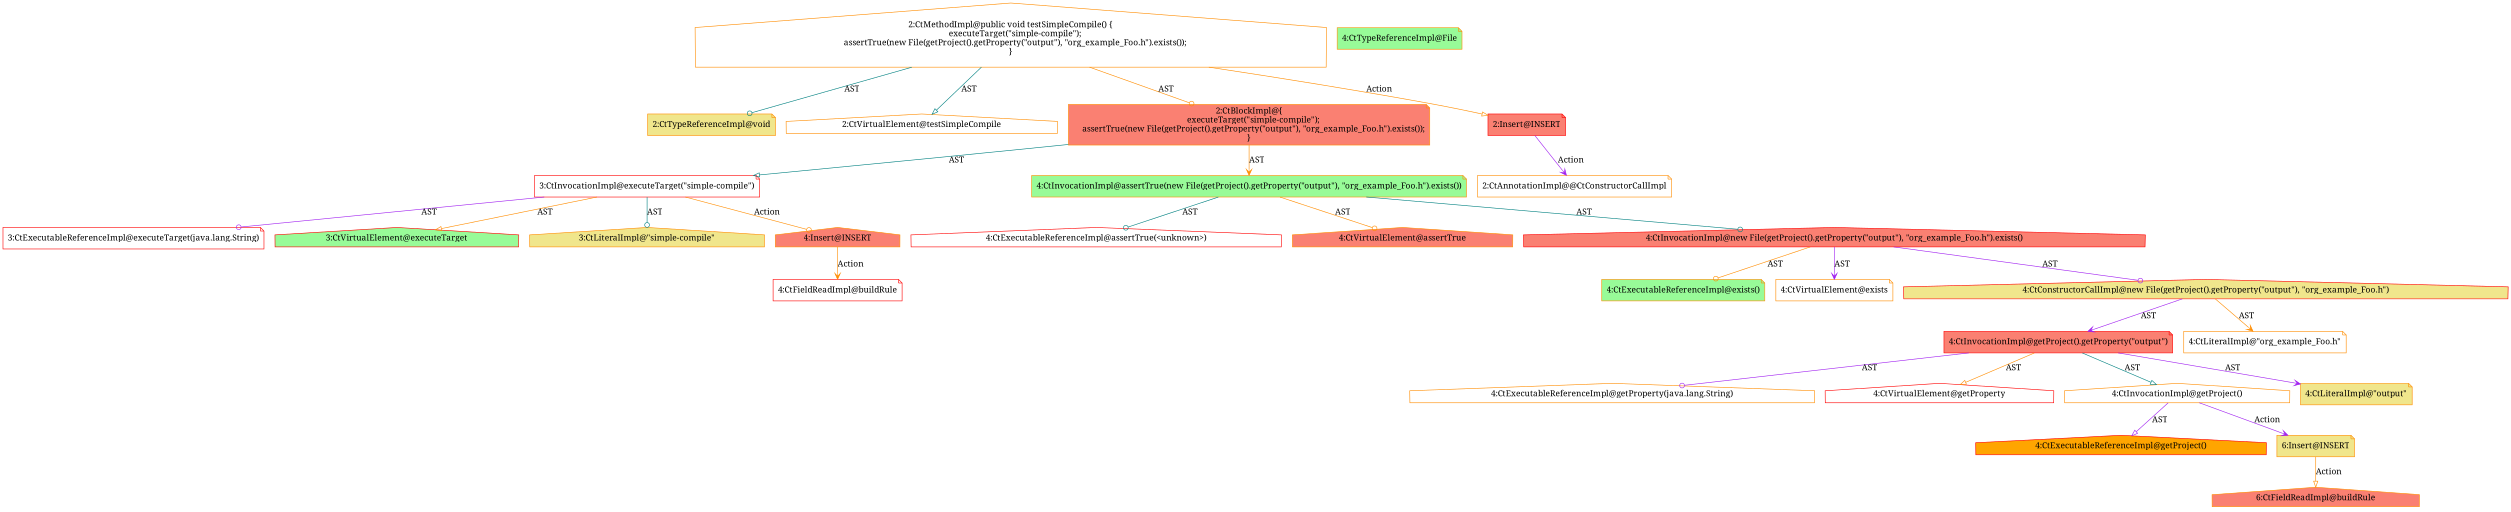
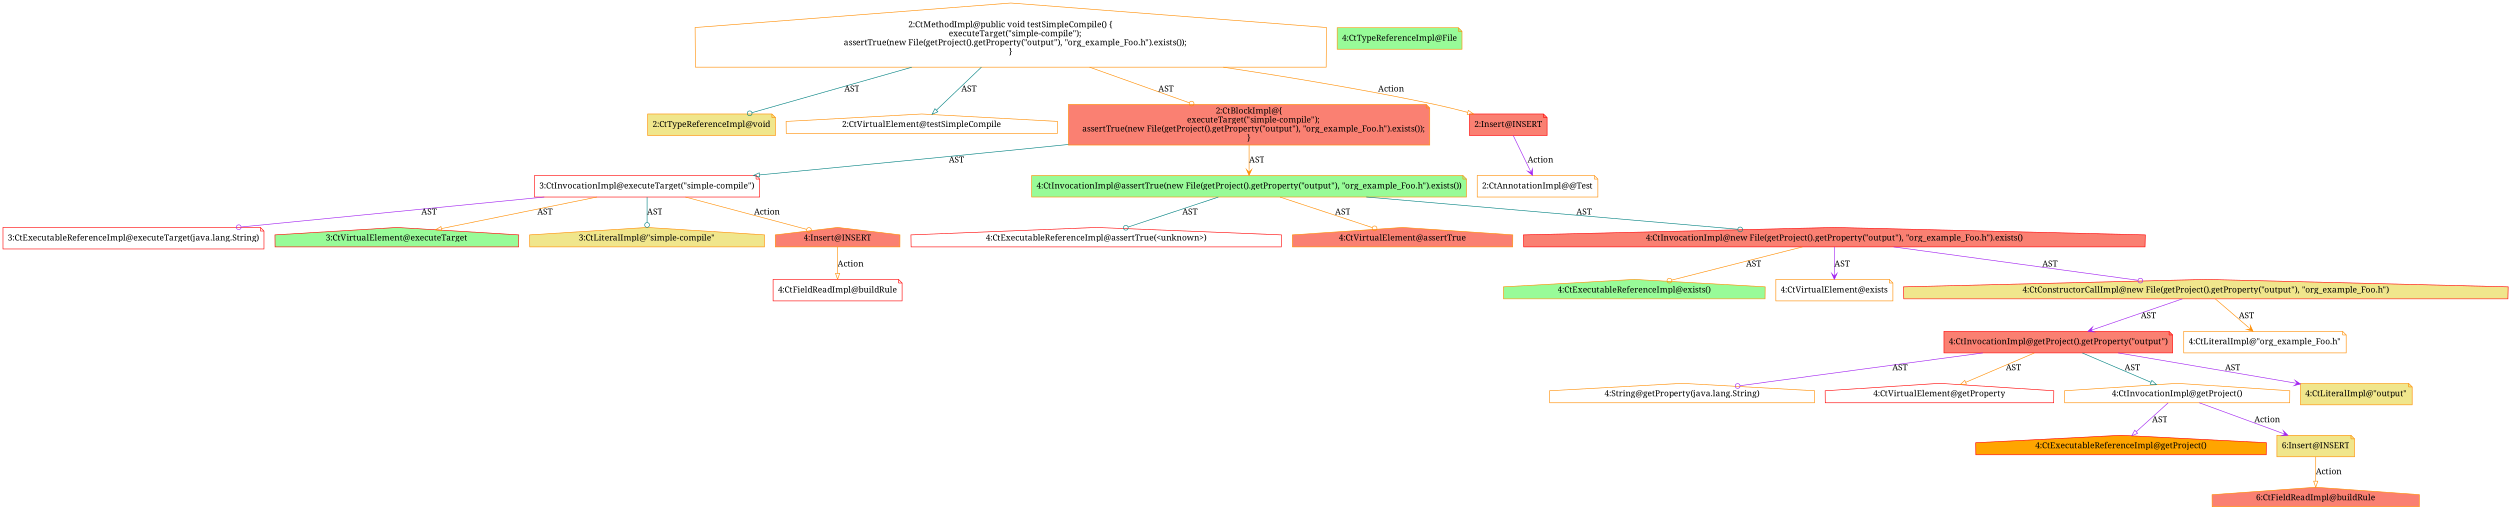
node "2:CtAnnotationImpl@@CtConstructorCallImpl": label "2:CtAnnotationImpl@@CtConstructorCallImpl" -> "2:CtAnnotationImpl@@Test"
edge "4:Insert@INSERT" -> "4:CtFieldReadImpl@buildRule": arrowhead vee -> onormal
node "4:CtExecutableReferenceImpl@exists()": shape note -> house
node "4:CtExecutableReferenceImpl@getProperty(java.lang.String)": label "4:CtExecutableReferenceImpl@getProperty(java.lang.String)" -> "4:String@getProperty(java.lang.String)"
